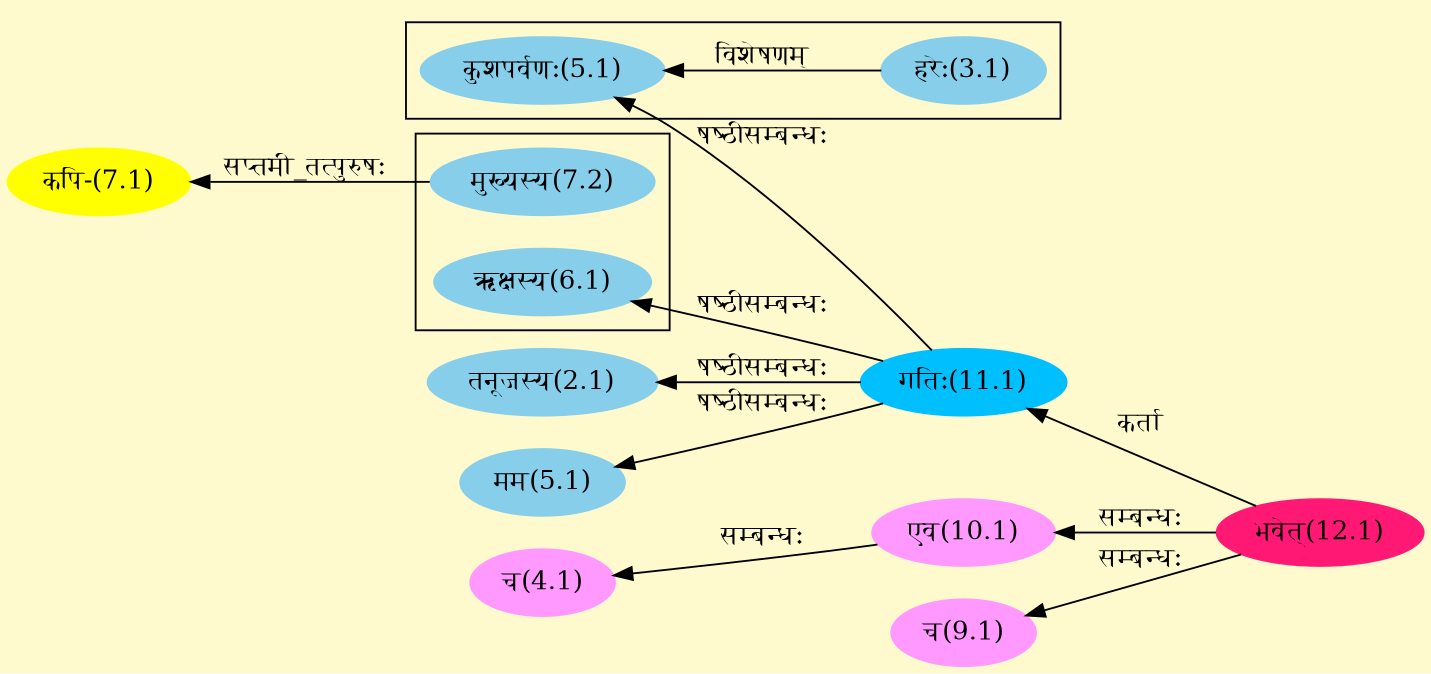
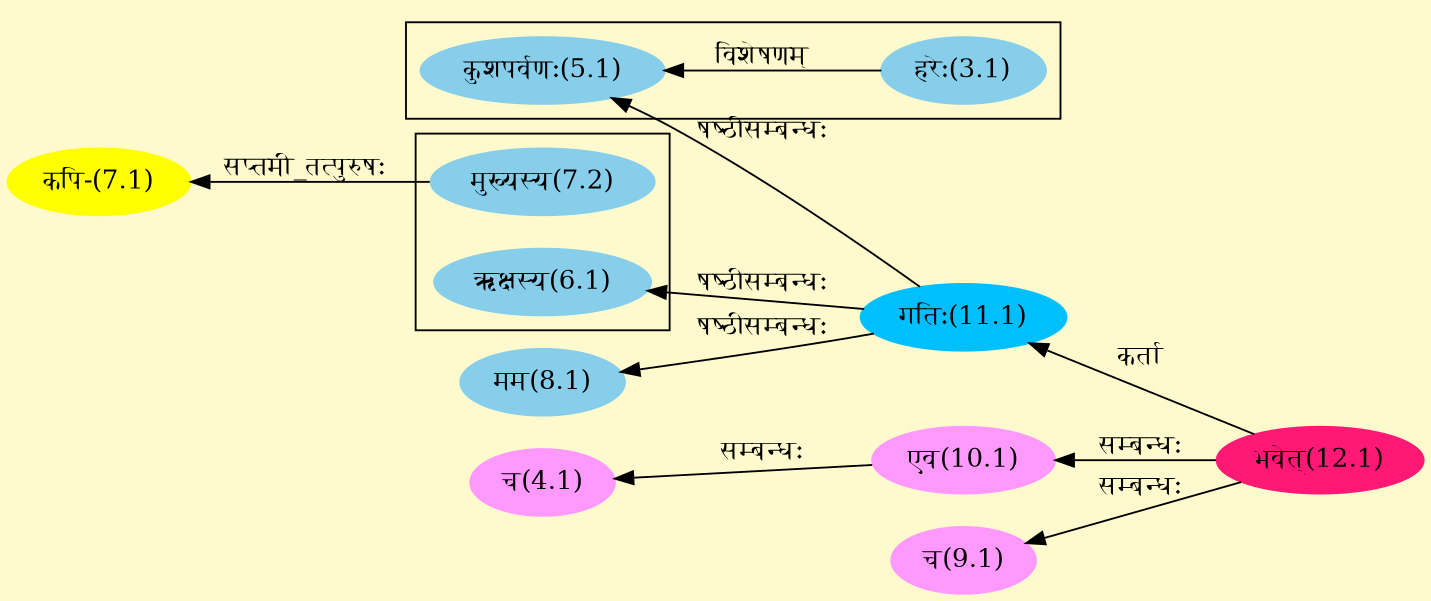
node "तनूजस्य(2.1)": removed
node "मम(5.1)": label "मम(5.1)" -> "मम(8.1)"
